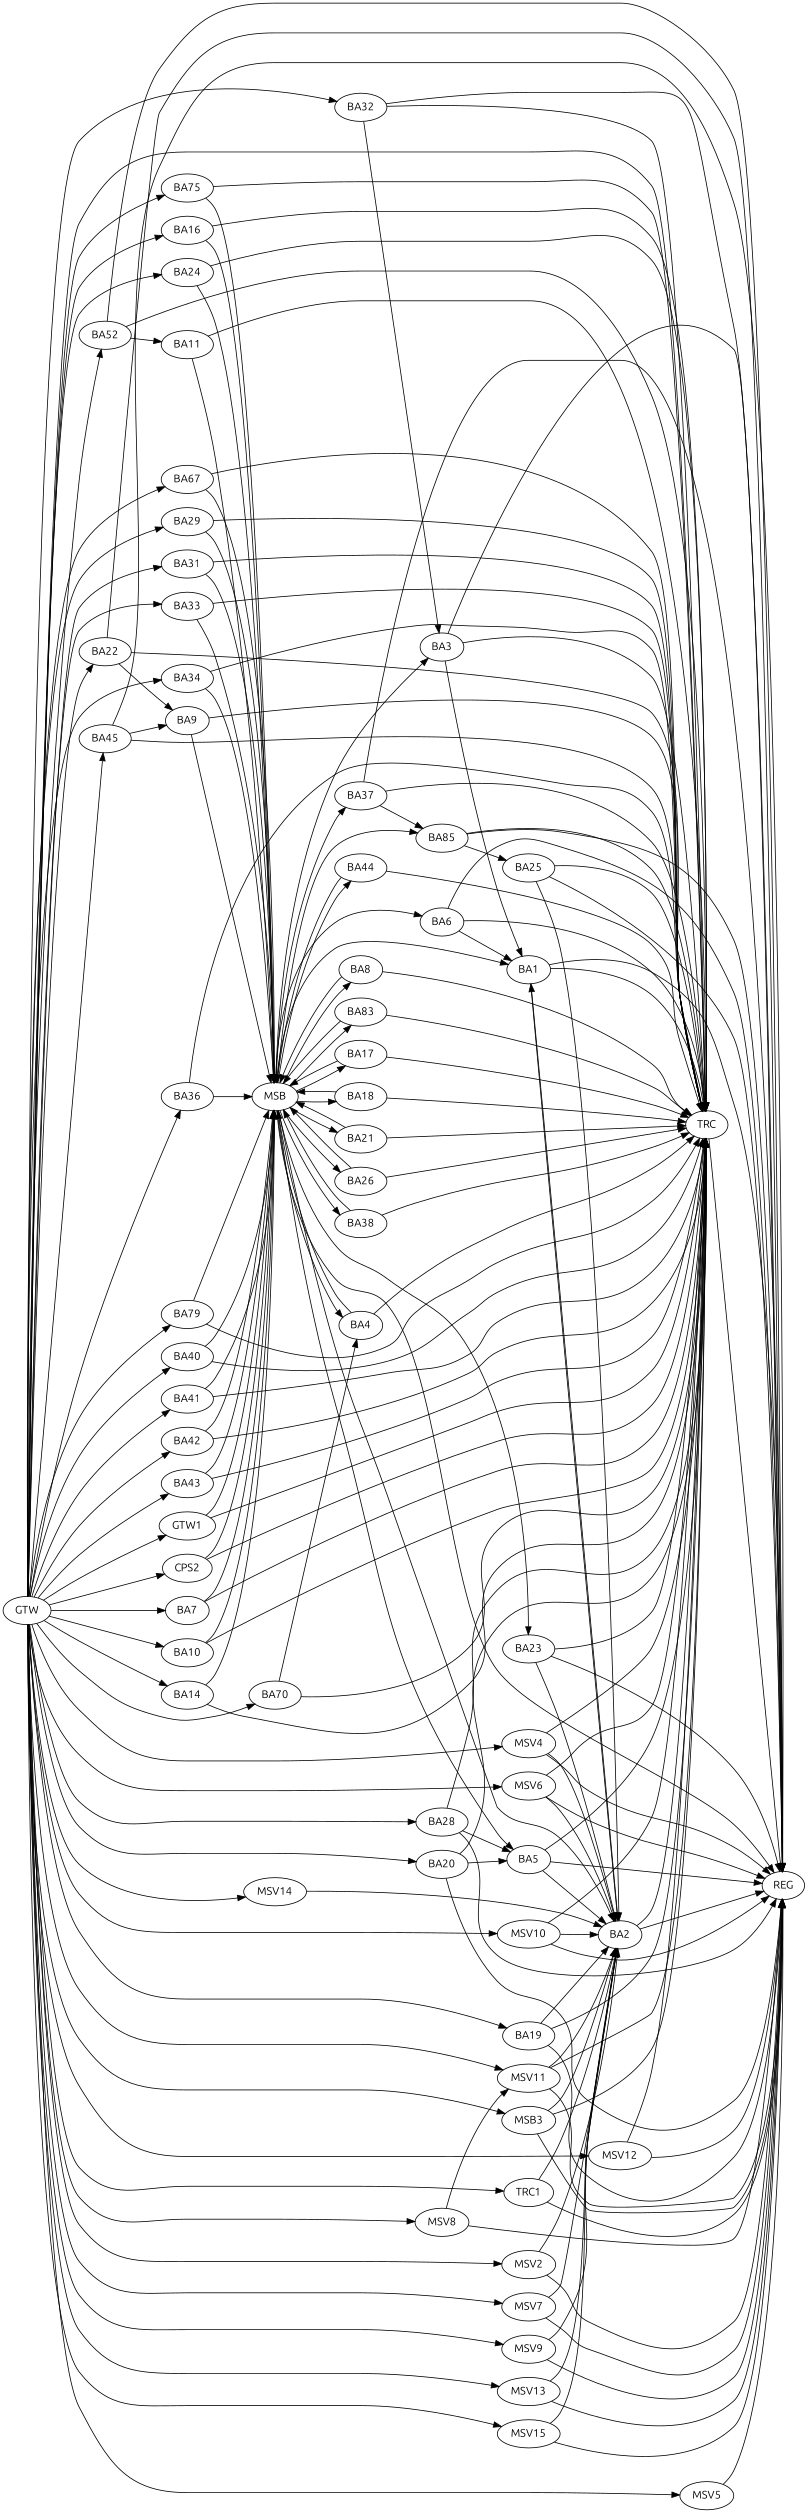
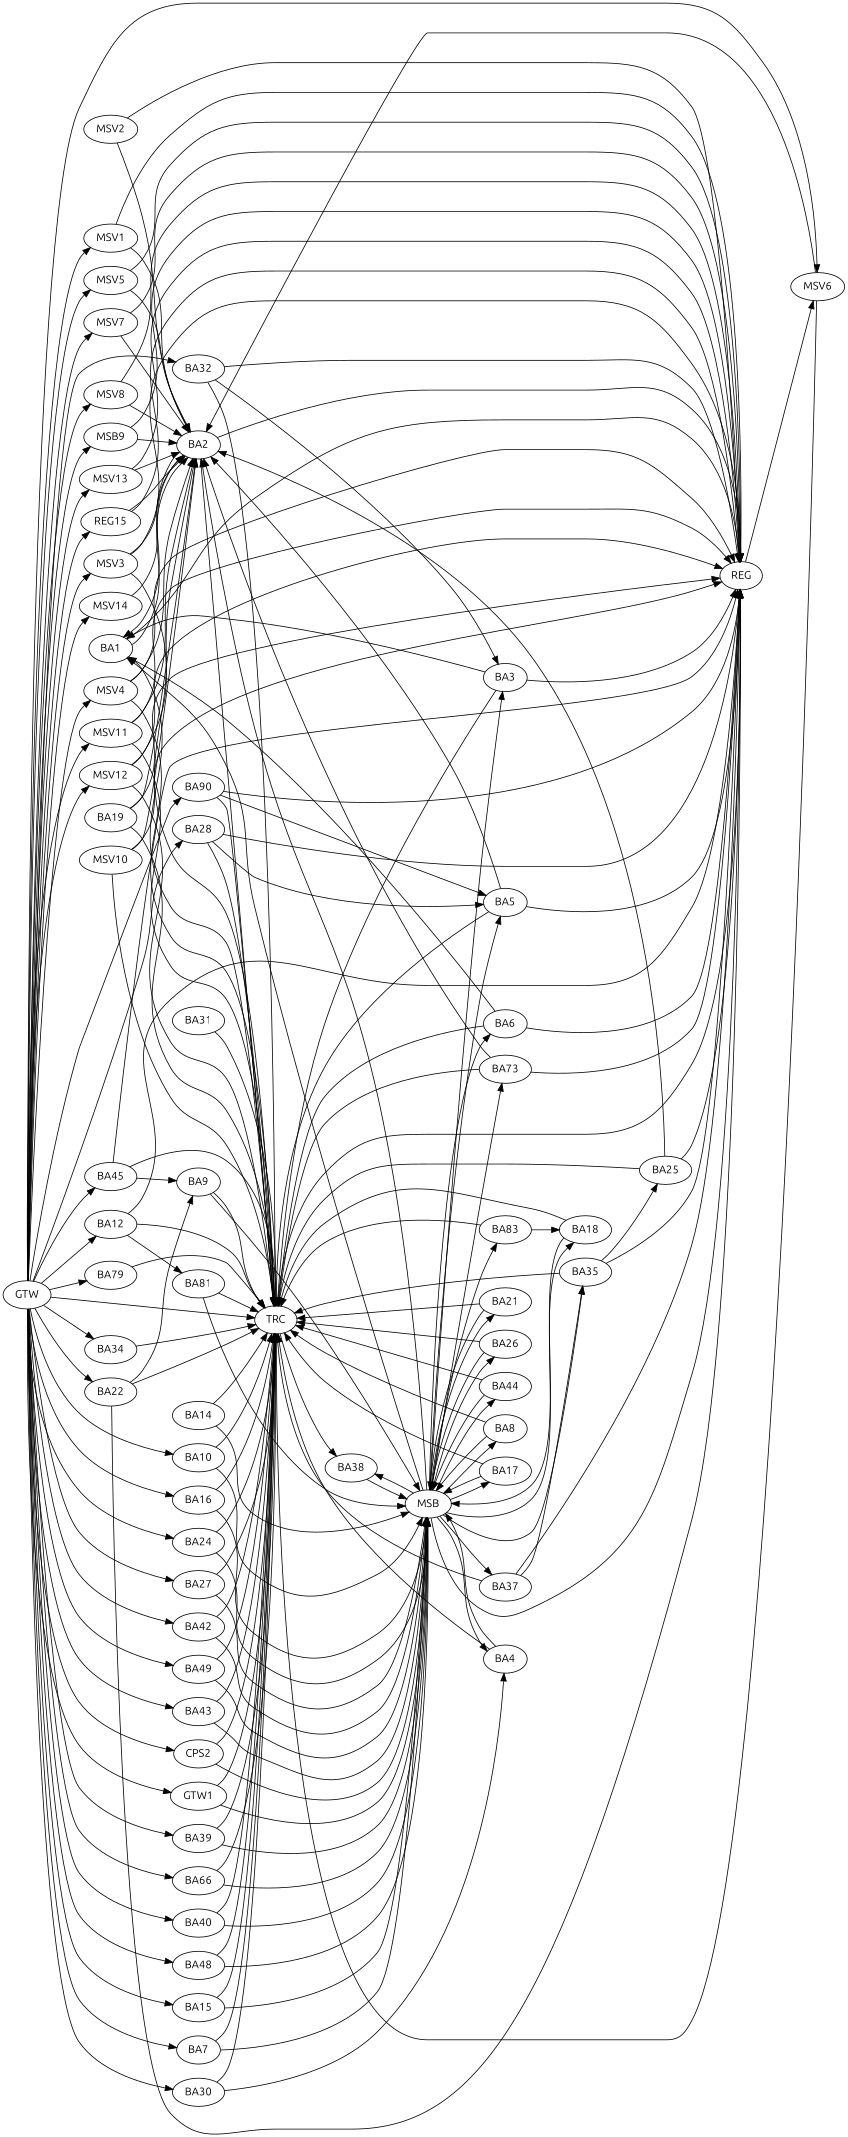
node "BA75": label "BA75" -> "BA15"
node "BA52": label "BA52" -> "BA12"
node "BA11": label "BA11" -> "BA81"
edge "MSV5" -> "BA2": added
node "BA67": label "BA67" -> "BA27"
node "BA29": label "BA29" -> "BA49"
edge "MSV12" -> "BA2": added
node "BA33": label "BA33" -> "BA39"
edge "BA34" -> "MSB": removed
edge "BA31" -> "MSB": removed
node "BA85": label "BA85" -> "BA35"
edge "BA83" -> "MSB": now "BA83" -> "BA18"
edge "GTW" -> "BA31": removed
node "BA36": label "BA36" -> "BA66"
edge "BA38" -> "TRC": reversed
edge "BA79" -> "MSB": removed
node "BA41": label "BA41" -> "BA48"
node "BA23": label "BA23" -> "BA73"
edge "GTW" -> "BA14": removed
node "BA70": label "BA70" -> "BA30"
edge "MSV6" -> "REG": reversed
node "BA20": label "BA20" -> "BA90"
edge "GTW" -> "MSV10": removed
edge "GTW" -> "BA19": removed
node "MSB3": label "MSB3" -> "MSV3"
edge "MSV8" -> "MSV11": now "MSV8" -> "BA2"
edge "GTW" -> "MSV2": removed
node "TRC1": label "TRC1" -> "MSV1"
node "MSV9": label "MSV9" -> "MSB9"
node "MSV15": label "MSV15" -> "REG15"
